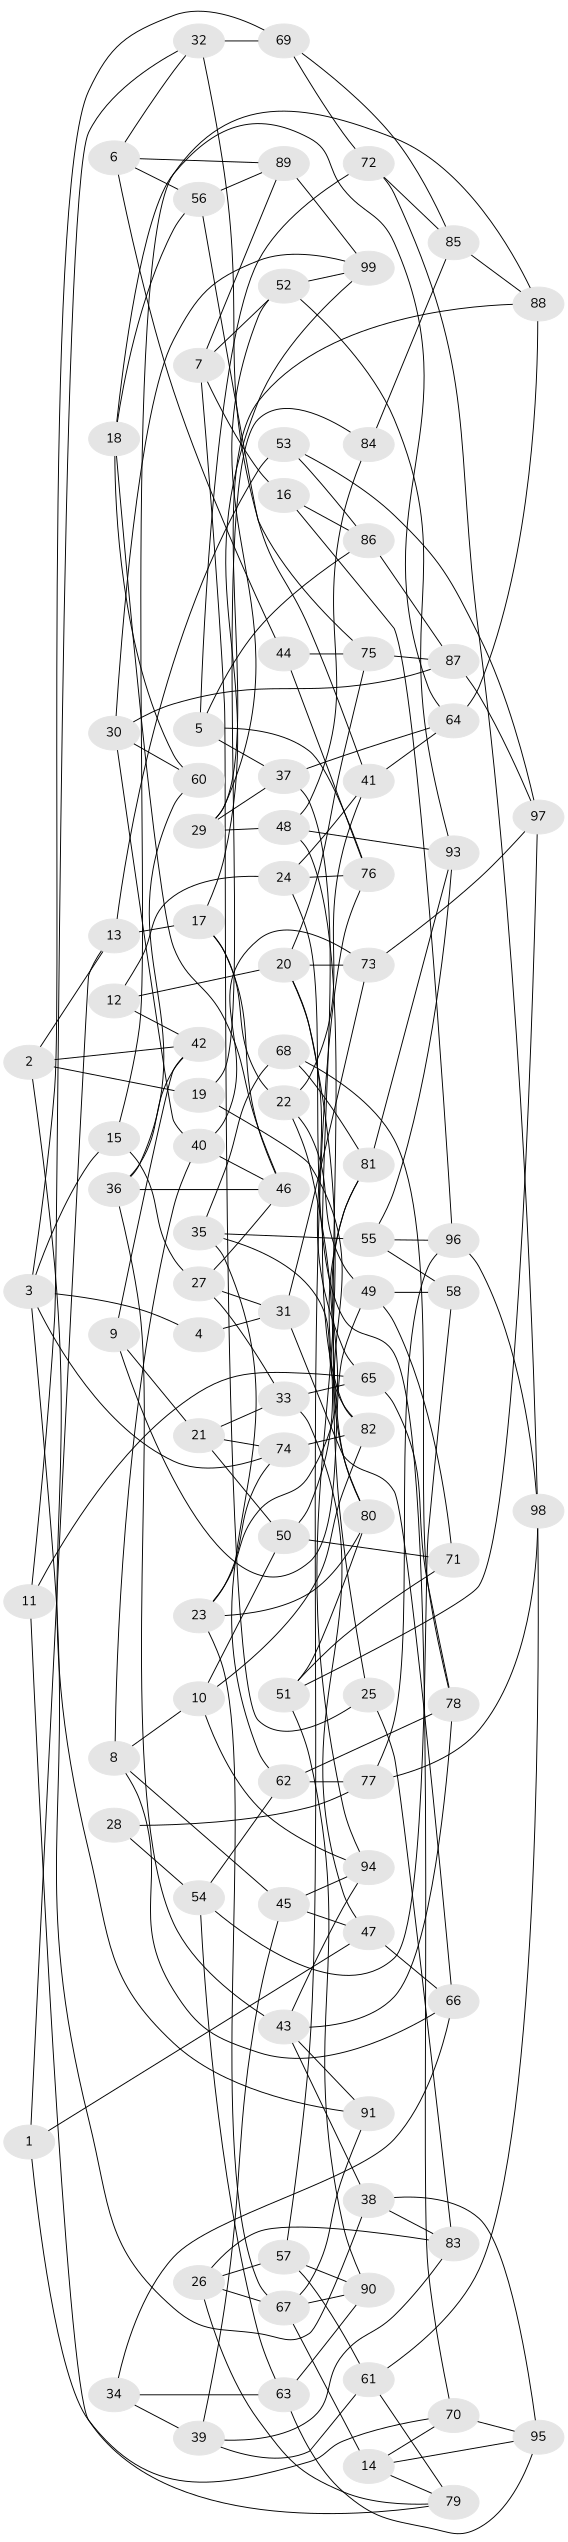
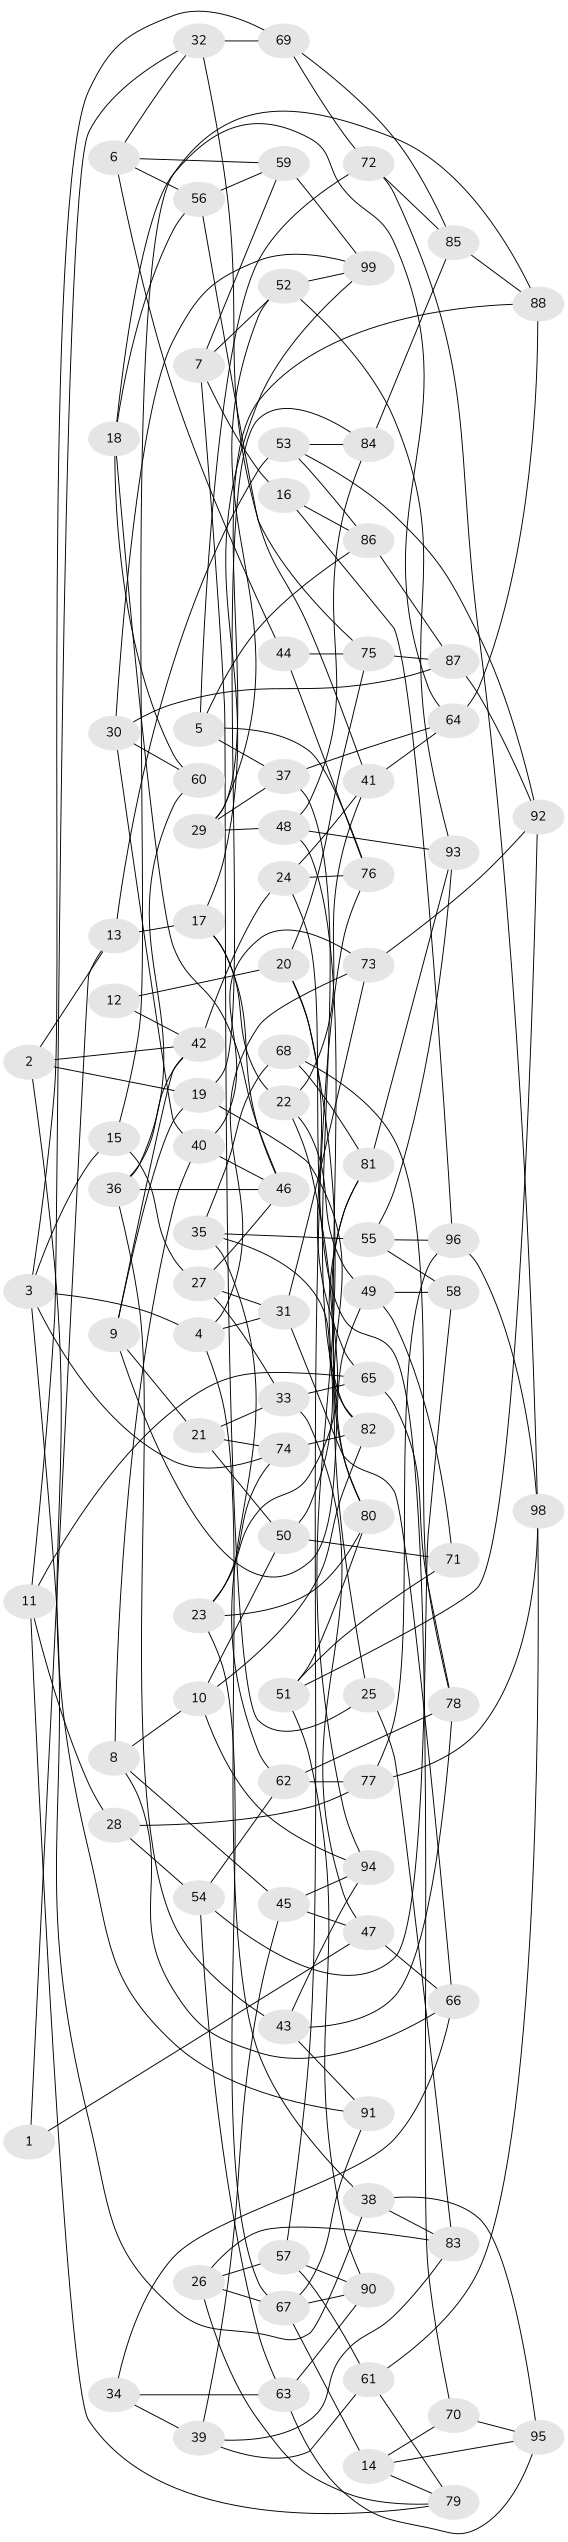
node "89": label "89" -> "59"
edge "53" -- "84": added
node "97": label "97" -> "92"
edge "24" -- "12": now "24" -- "42"
edge "20" -- "73": now "4" -- "73"
edge "19" -- "9": added
edge "11" -- "28": added
edge "43" -- "38": now "4" -- "38"
edge "1" -- "70": removed
